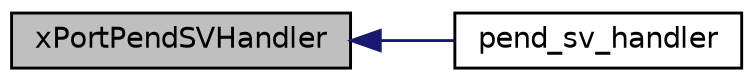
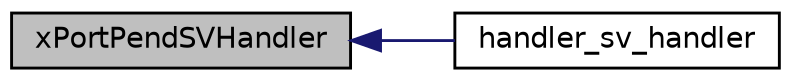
node "pend_sv_handler": label "pend_sv_handler" -> "handler_sv_handler"
